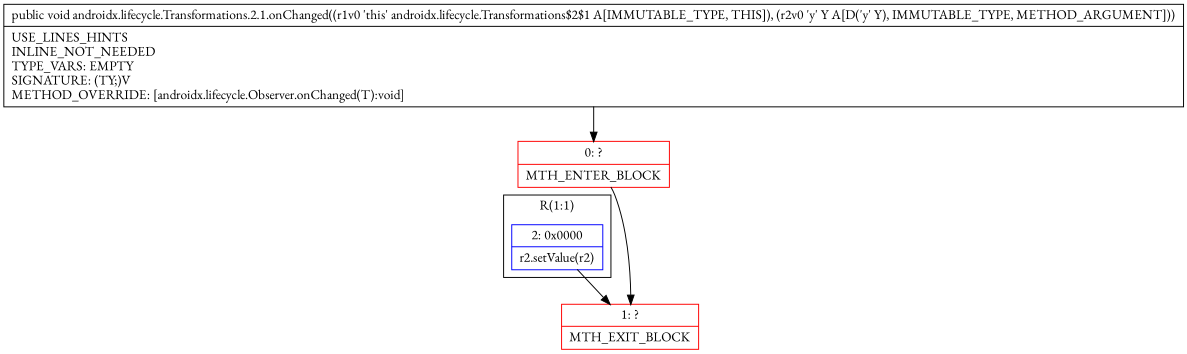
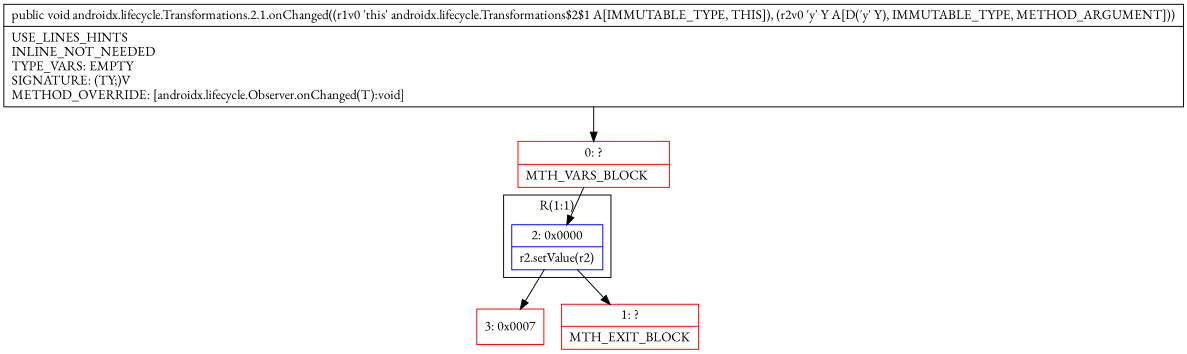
node "0: ?": text "MTH_ENTER_BLOCK" -> "MTH_VARS_BLOCK"
edge "0: ?" -> "1: ?": now "0: ?" -> "2: 0x0000"
node "3: 0x0007": added
